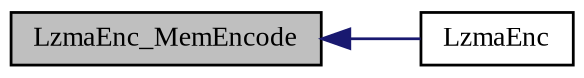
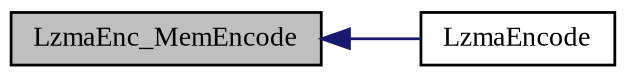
node "LzmaEnc": label "LzmaEnc" -> "LzmaEncode"
